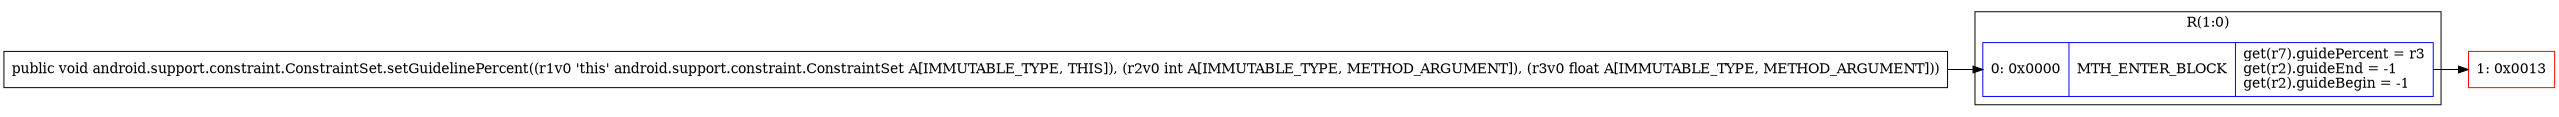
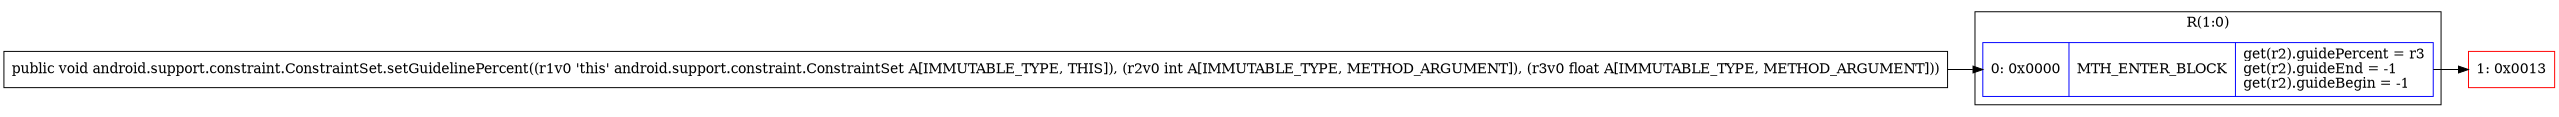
node "0: 0x0000": text "get(r7).guidePercent = r3" -> "get(r2).guidePercent = r3"
